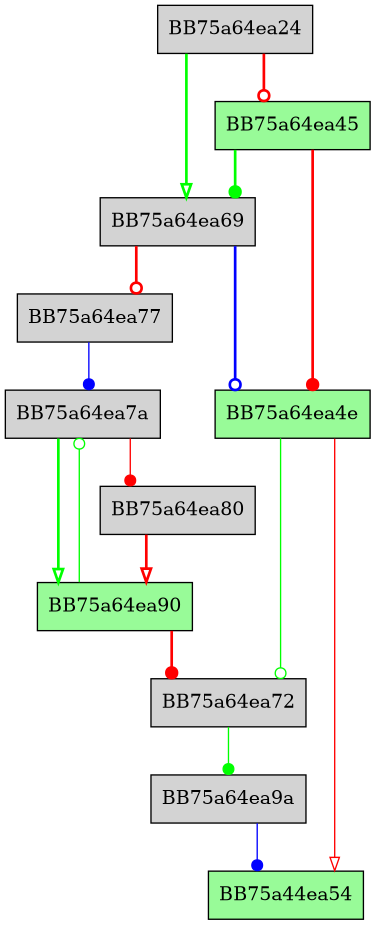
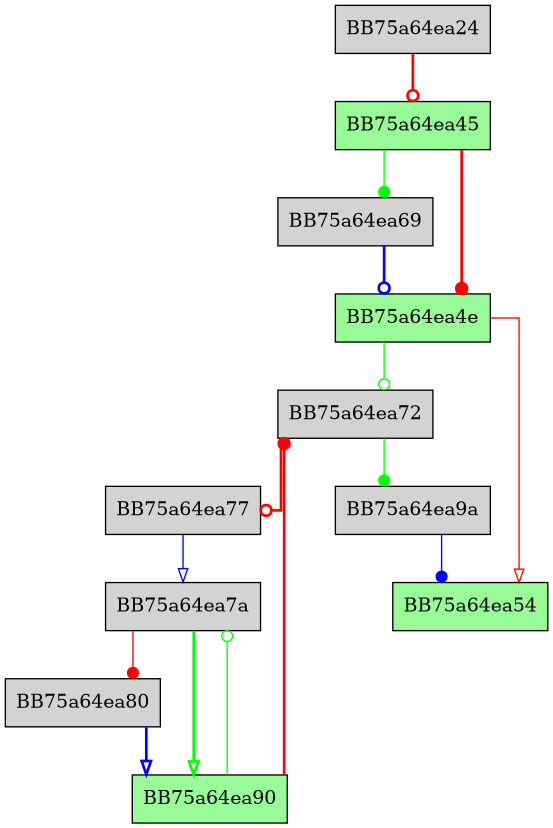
edge "BB75a64ea24" -> "BB75a64ea69": removed
edge "BB75a64ea45" -> "BB75a64ea69": style bold -> solid
edge "BB75a64ea69" -> "BB75a64ea77": now "BB75a64ea72" -> "BB75a64ea77"
edge "BB75a64ea77" -> "BB75a64ea7a": arrowhead dot -> onormal
edge "BB75a64ea80" -> "BB75a64ea90": color red -> blue
node "BB75a44ea54": label "BB75a44ea54" -> "BB75a64ea54"
